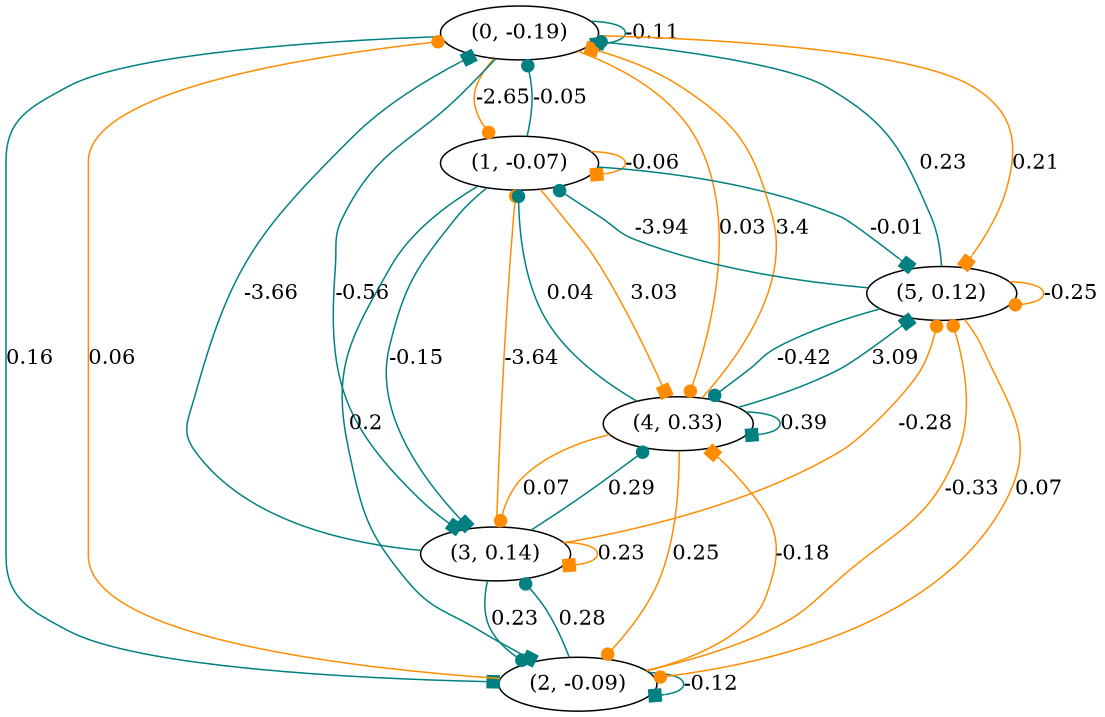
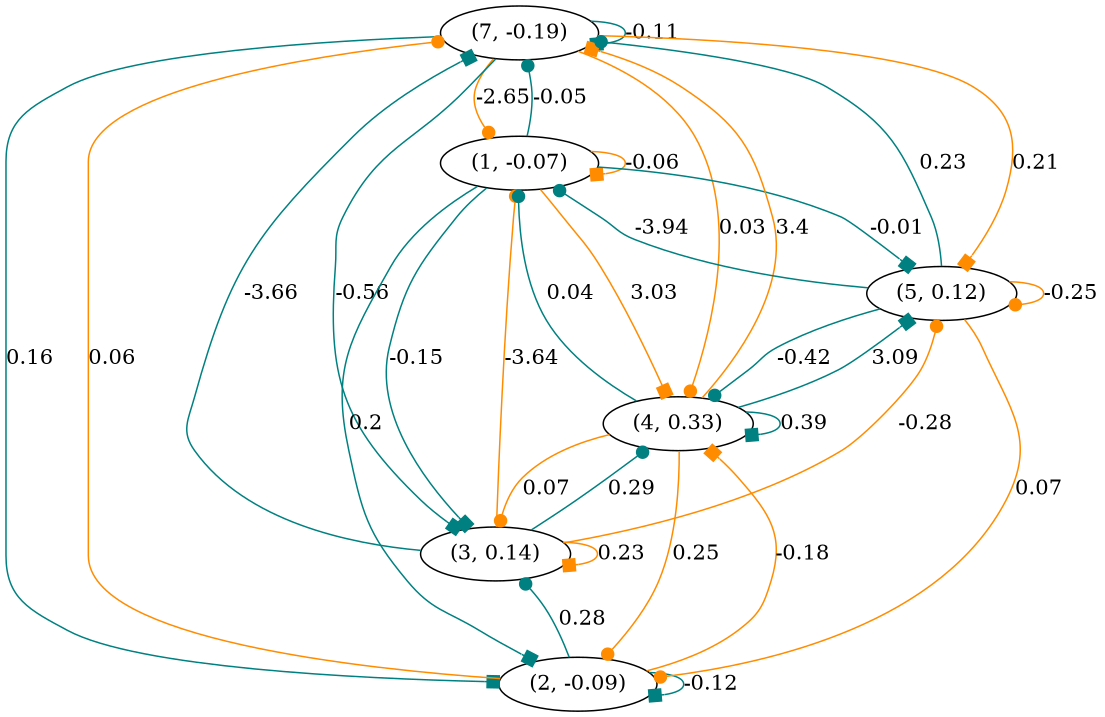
node "(0, -0.19)": label "(0, -0.19)" -> "(7, -0.19)"
edge "(2, -0.09)" -> "(5, 0.12)": removed, label "-0.33"
edge "(3, 0.14)" -> "(2, -0.09)": removed, label "0.23"
